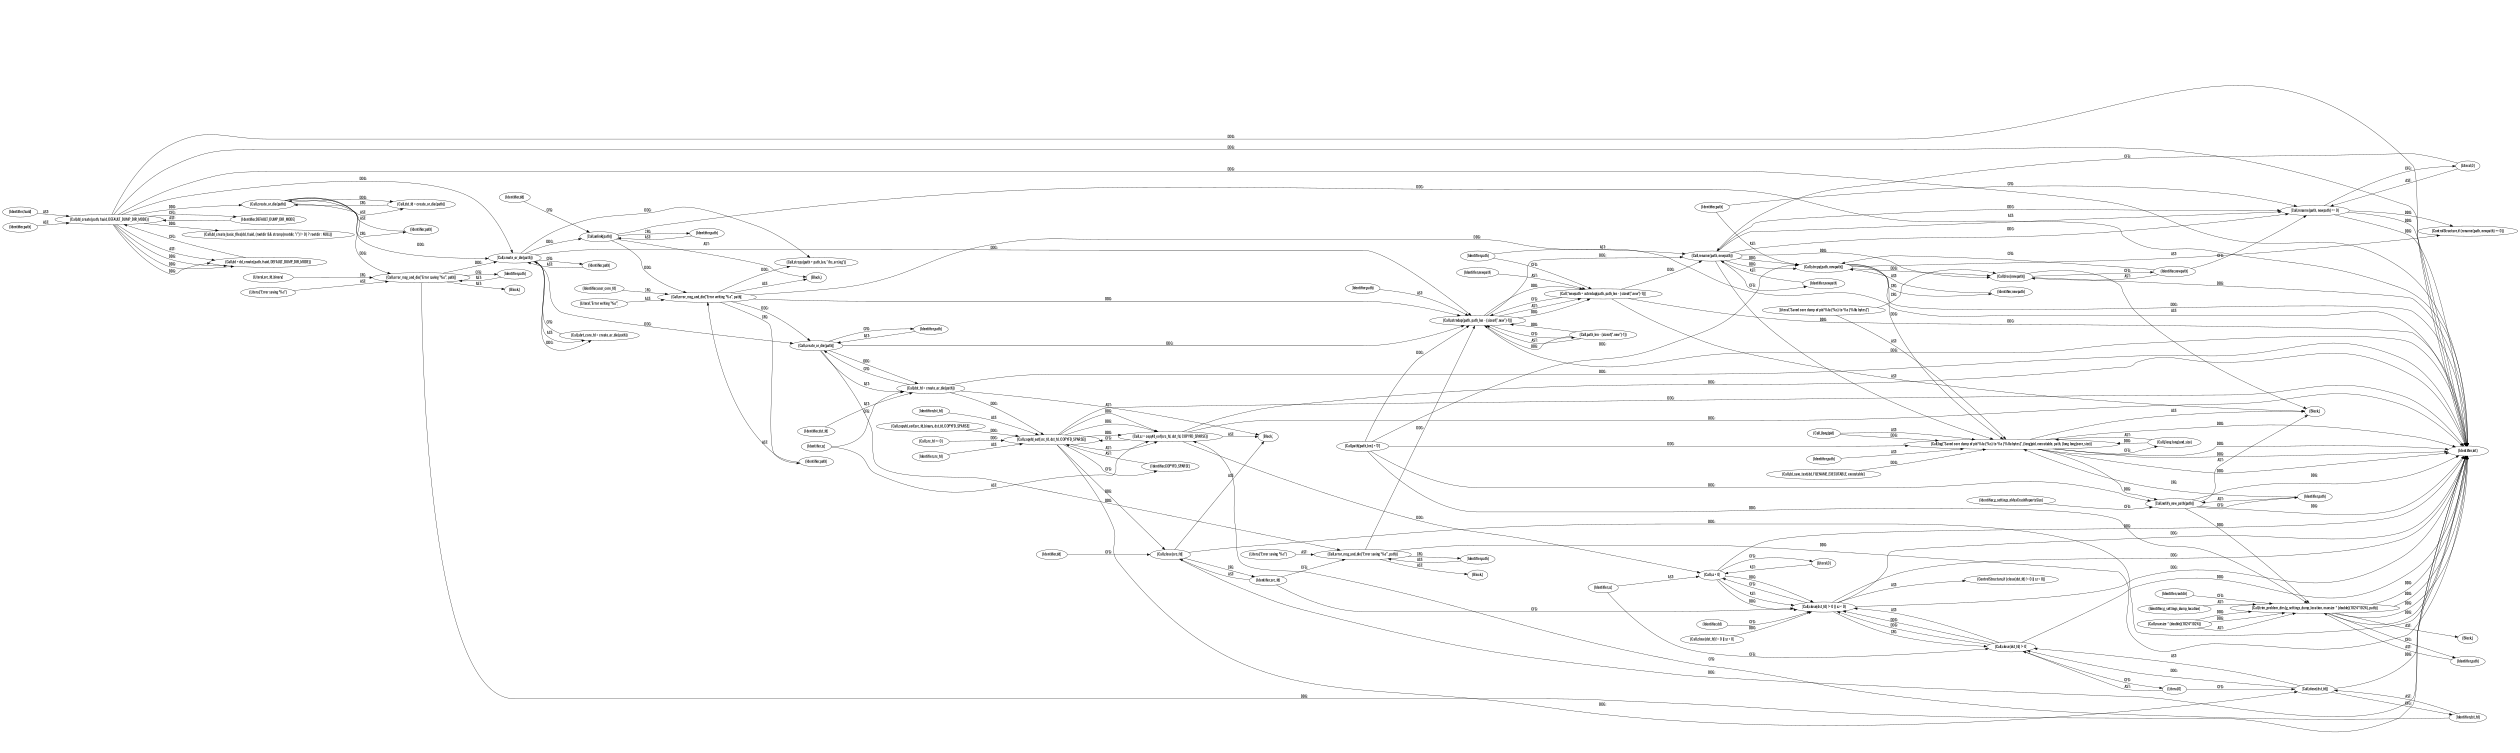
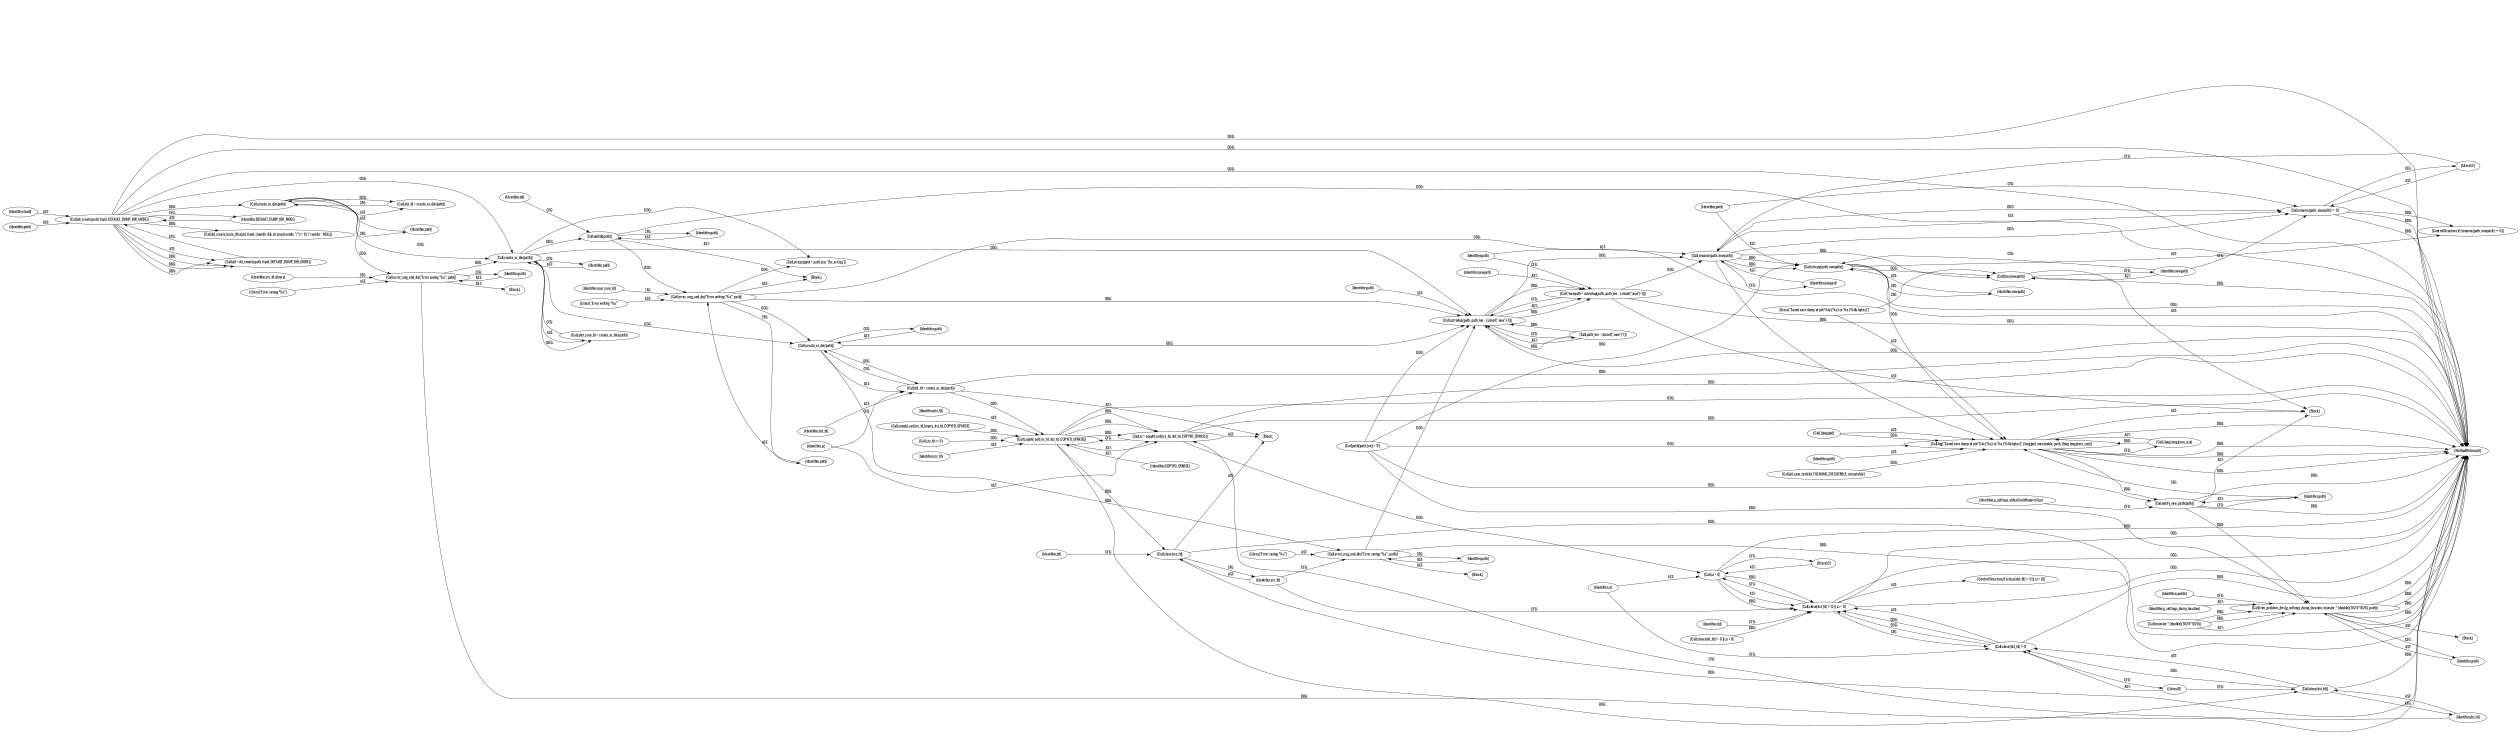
node "(Literal,src_fd_binary)": label "(Literal,src_fd_binary)" -> "(Identifier,src_fd_binary)"
node "(Call,(long long)and_size)": label "(Call,(long long)and_size)" -> "(Call,(long long)core_size)"
node "(Identifier,int)": label "(Identifier,int)" -> "(MethodReturn,int)"
edge "(Call,copyfd_eof(src_fd, dst_fd, COPYFD_SPARSE))" -> "(Identifier,COPYFD_SPARSE)": removed, label "CFG:"
